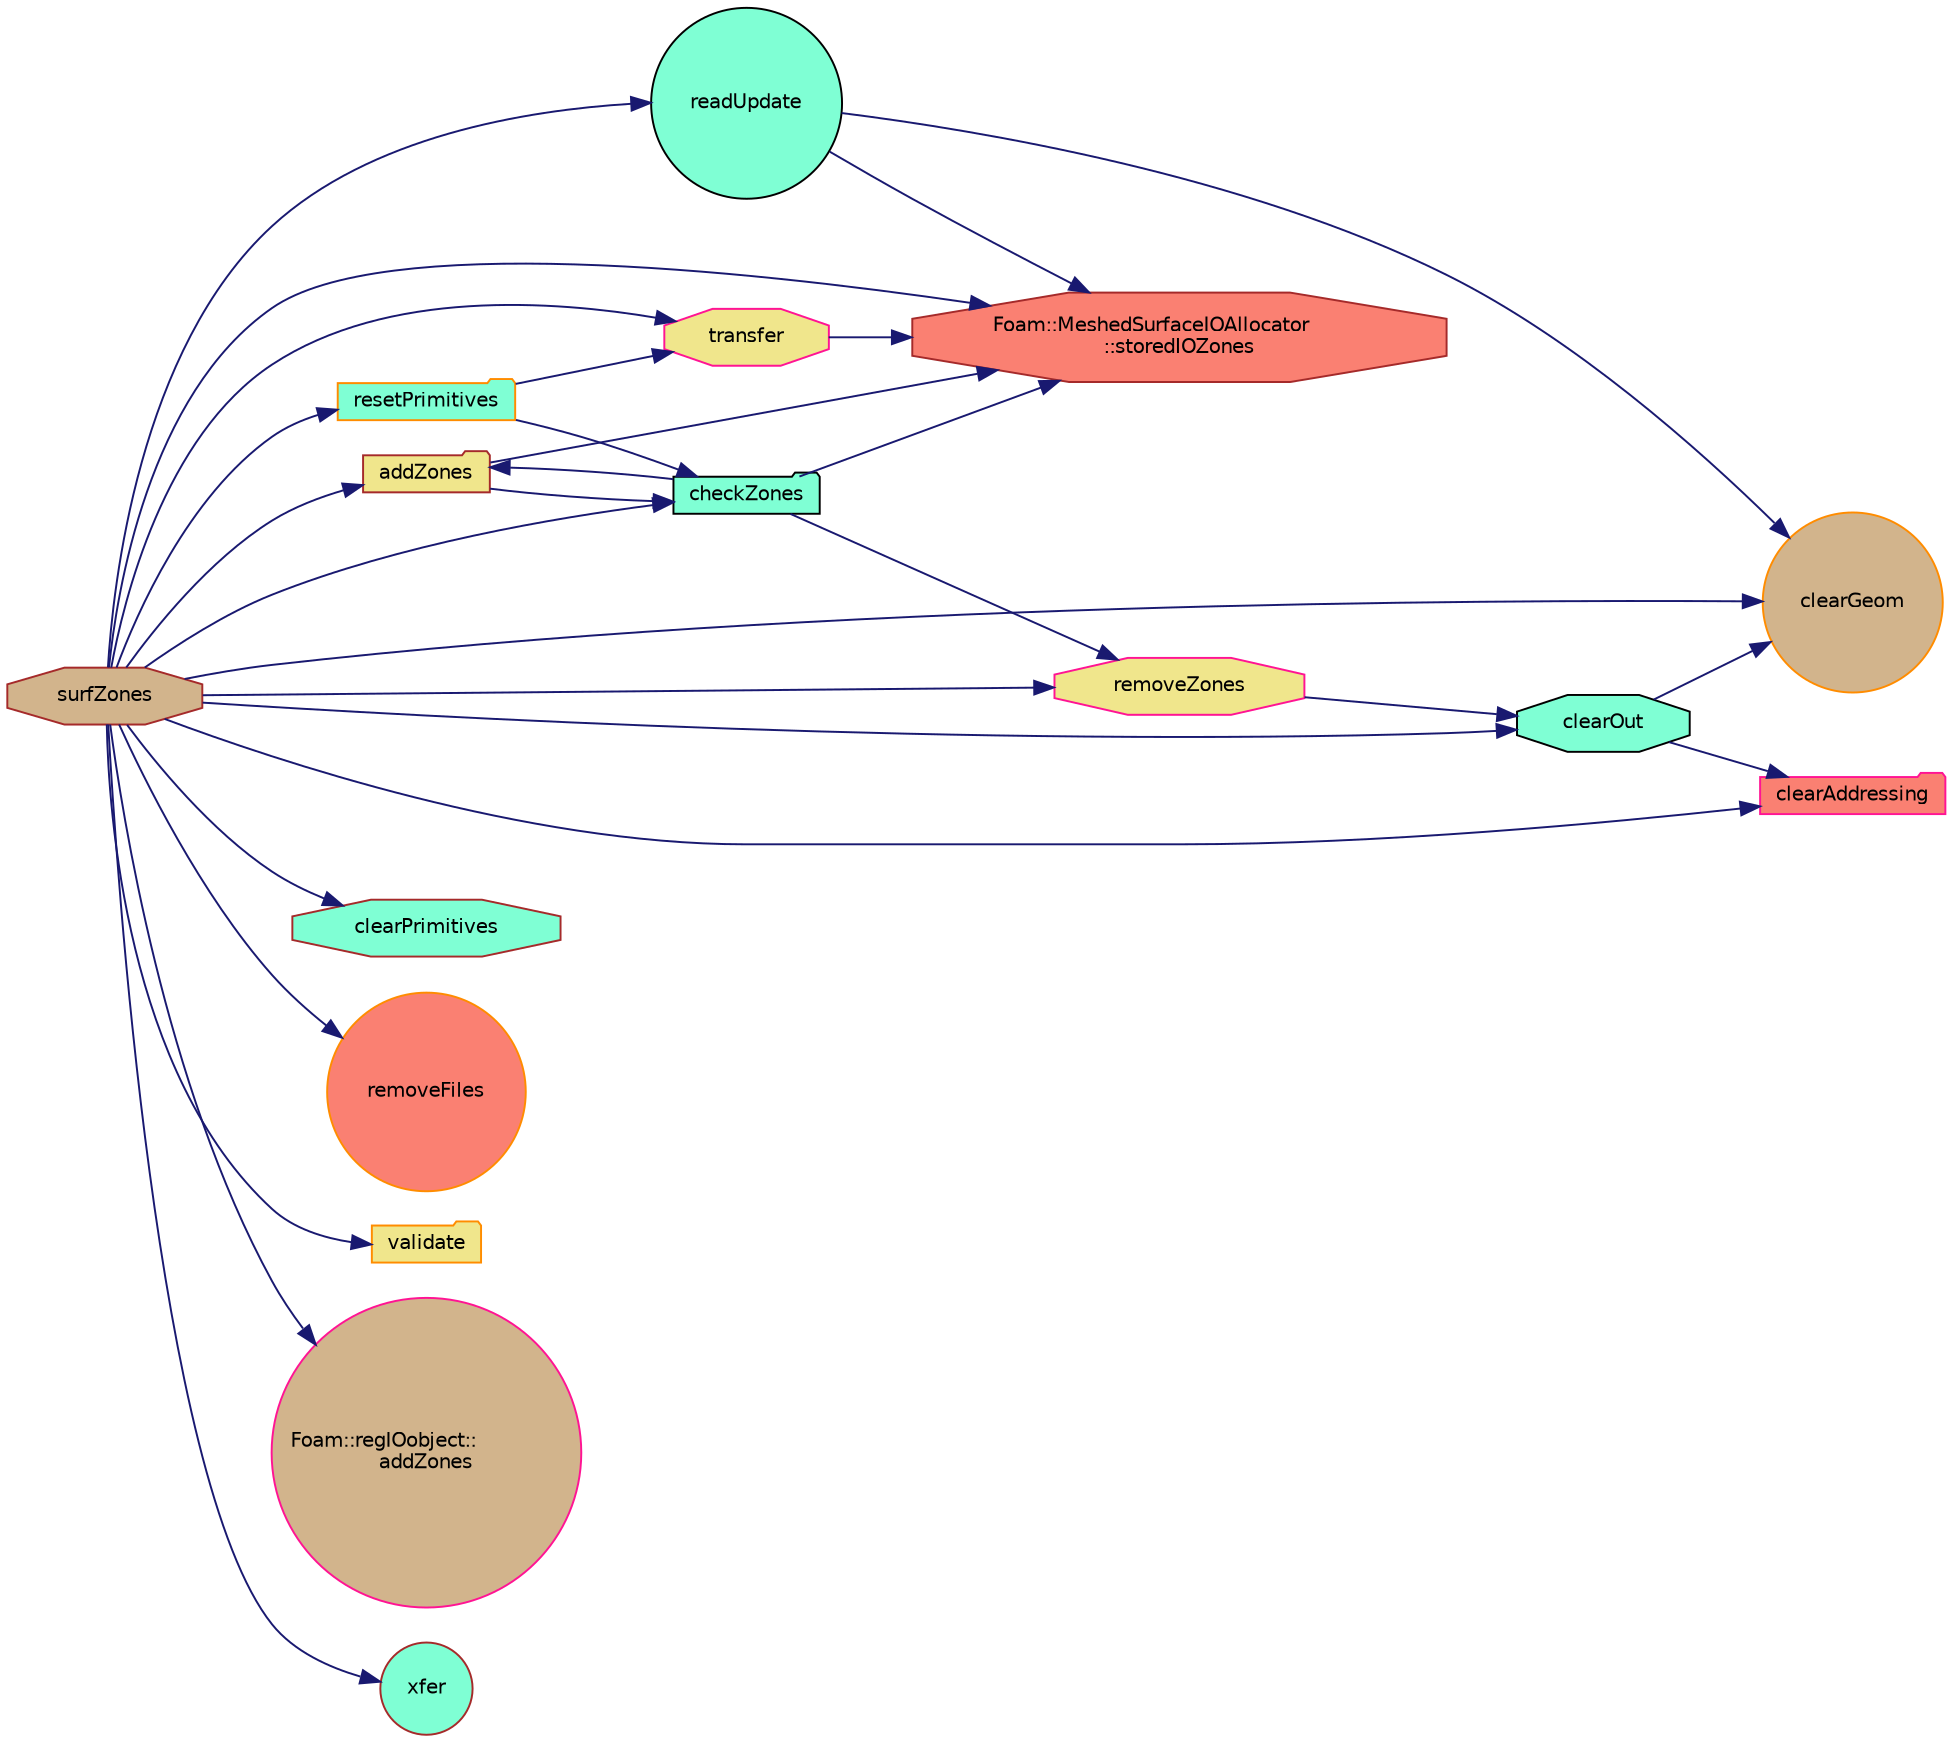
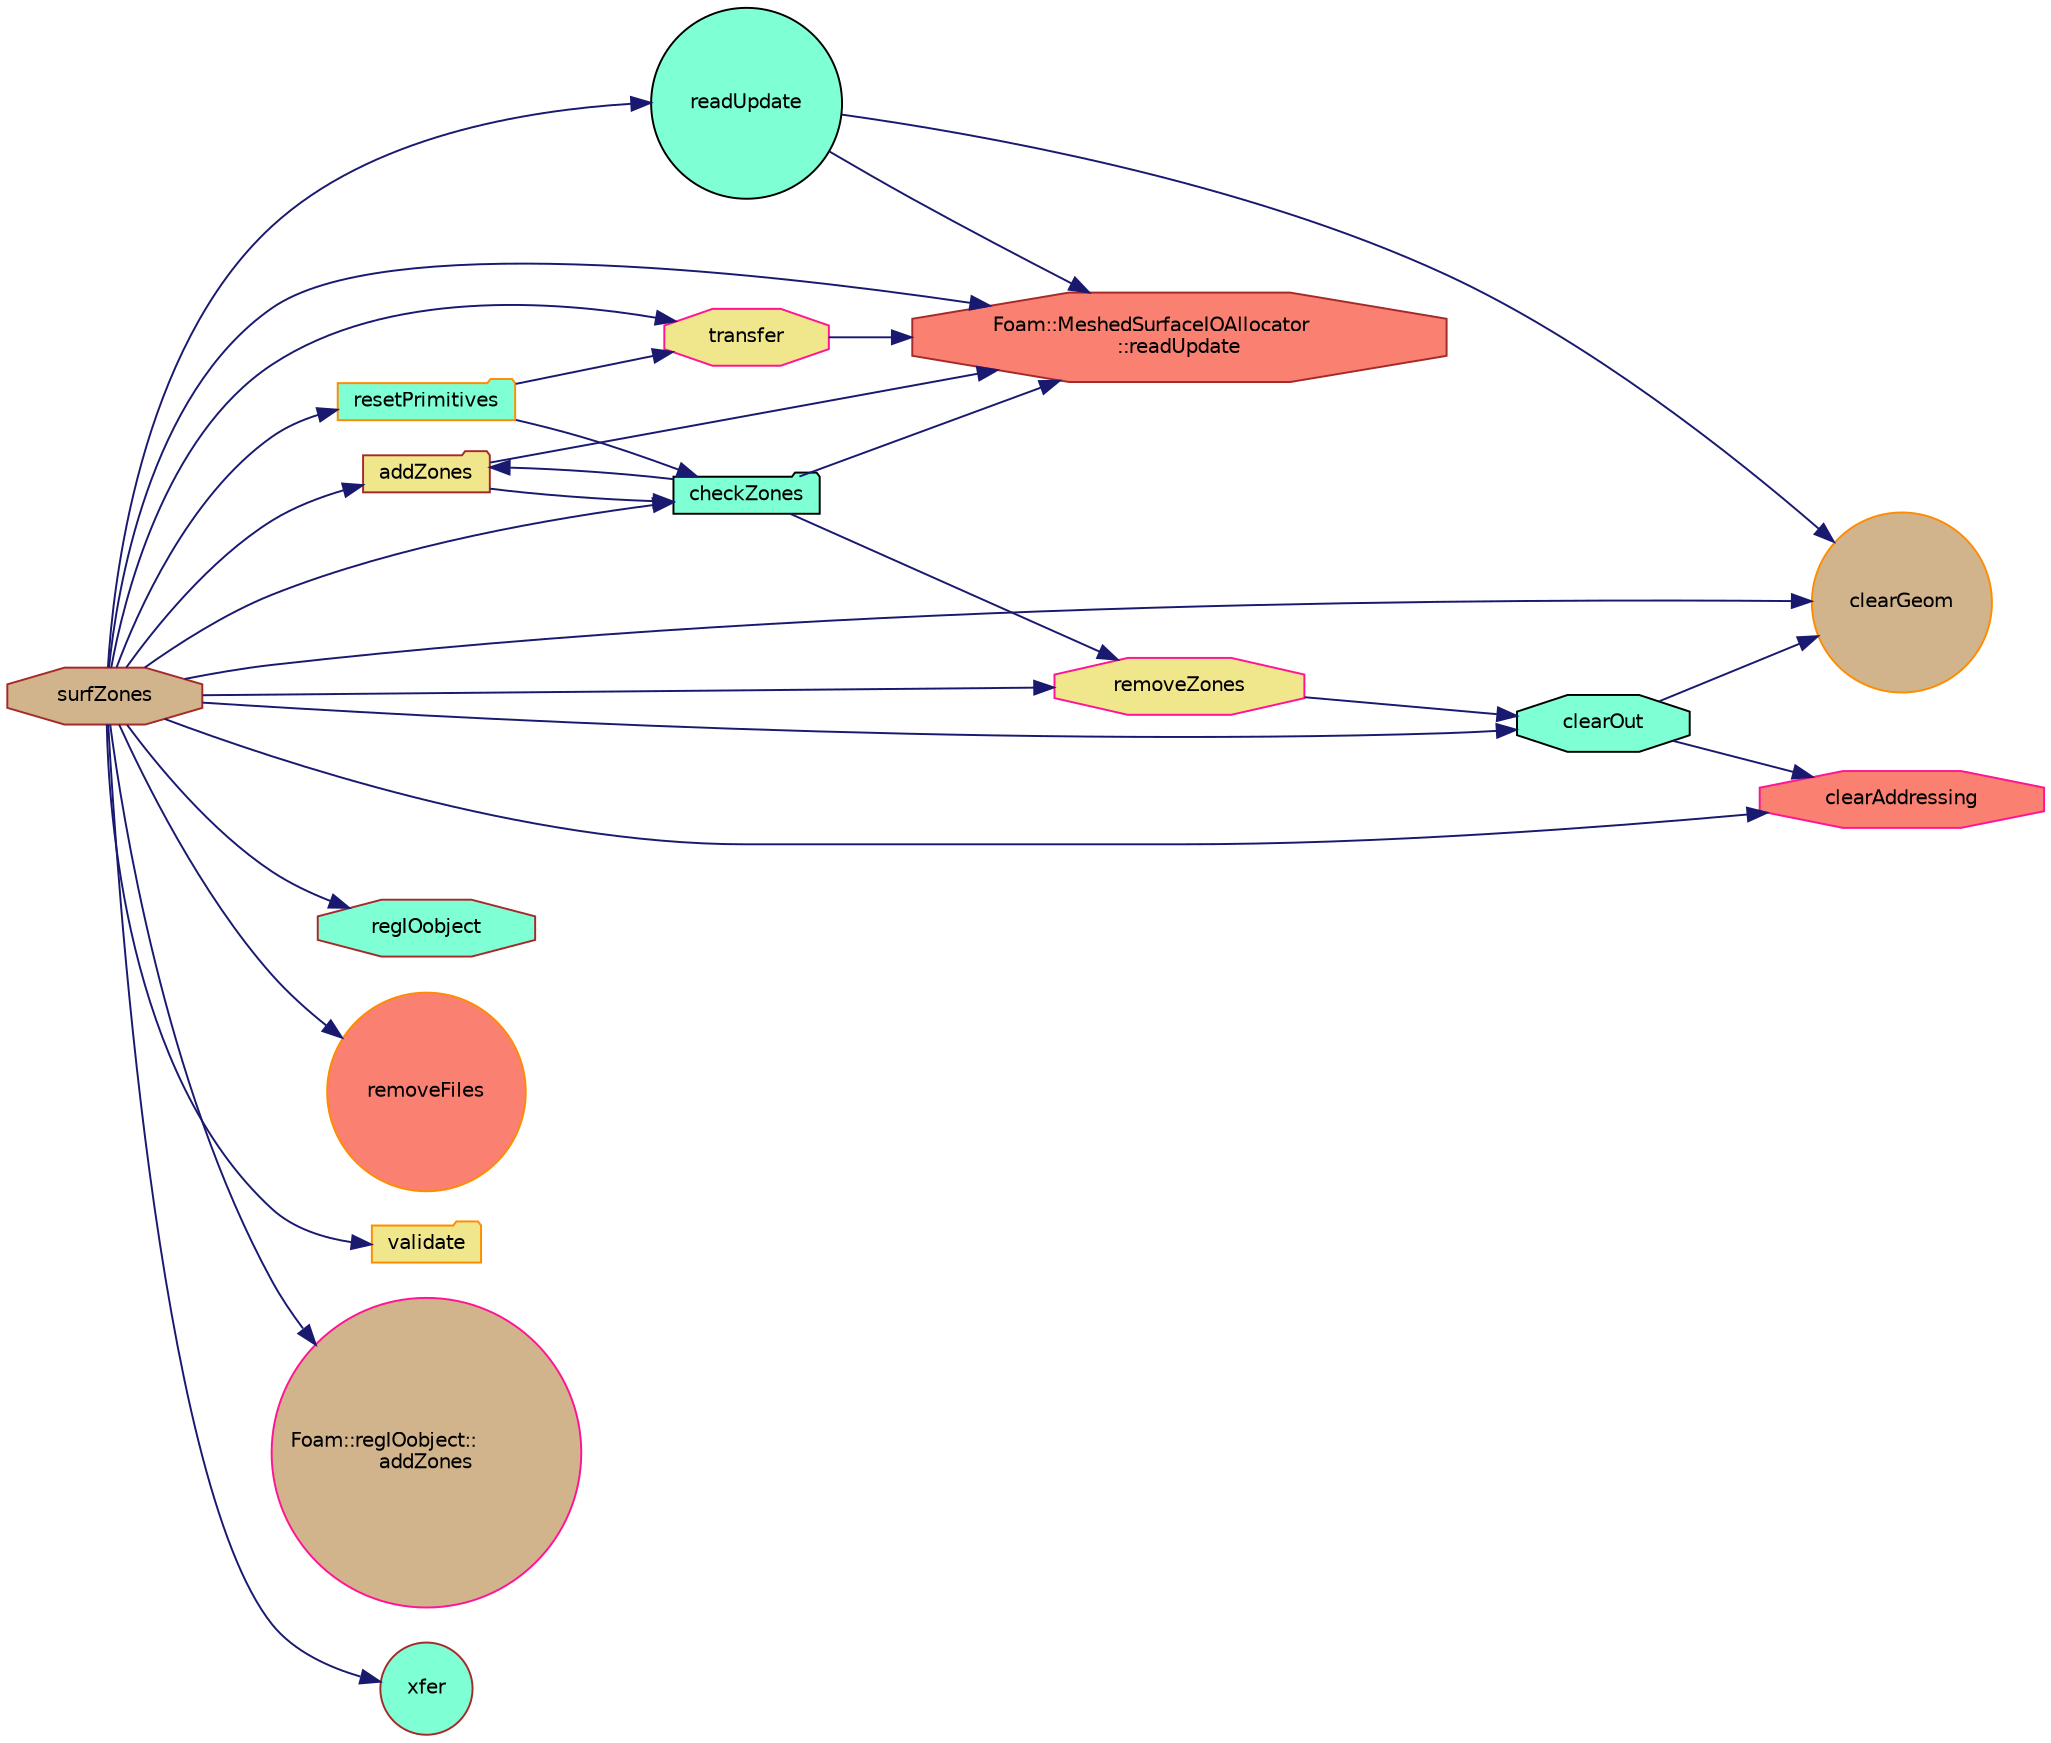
node "Foam::MeshedSurfaceIOAllocator ::storedIOZones": label "Foam::MeshedSurfaceIOAllocator ::storedIOZones" -> "Foam::MeshedSurfaceIOAllocator ::readUpdate"
node "clearAddressing": shape folder -> octagon
node "clearPrimitives": label "clearPrimitives" -> "regIOobject"
